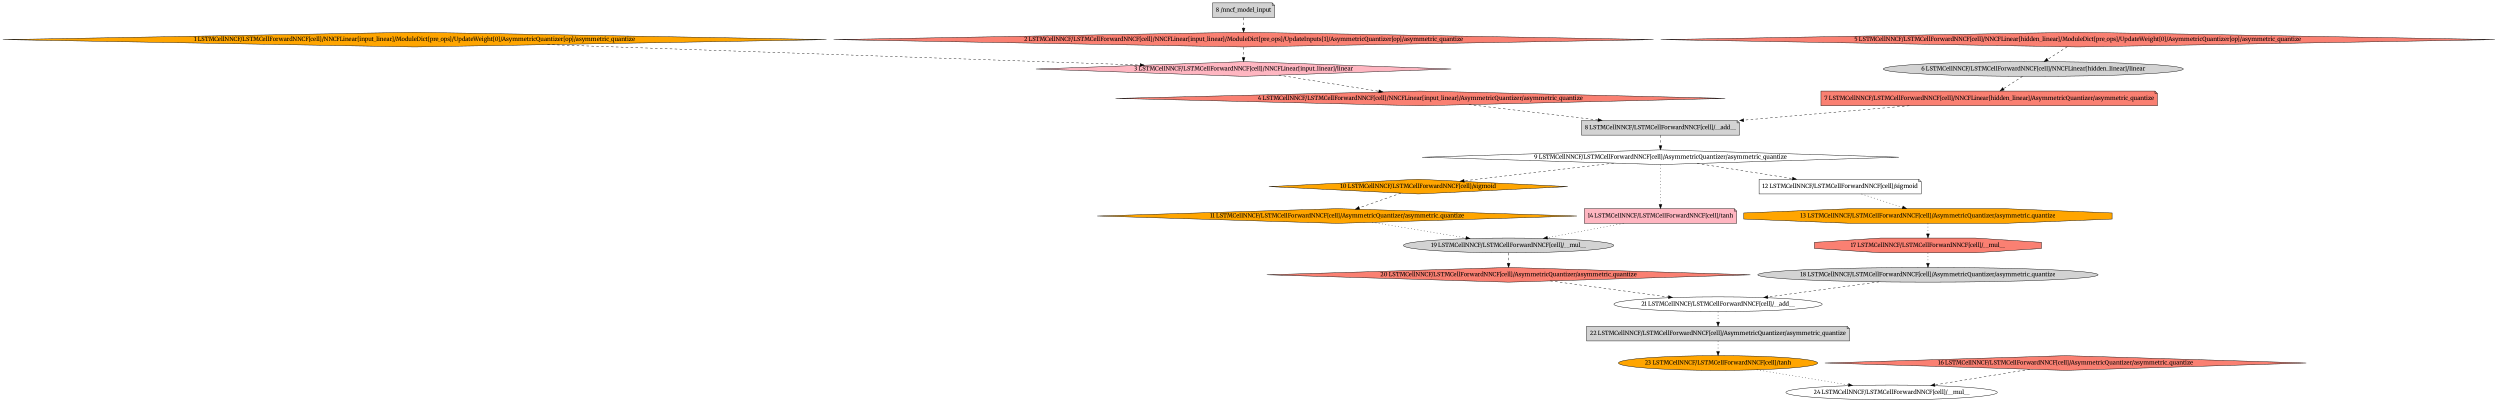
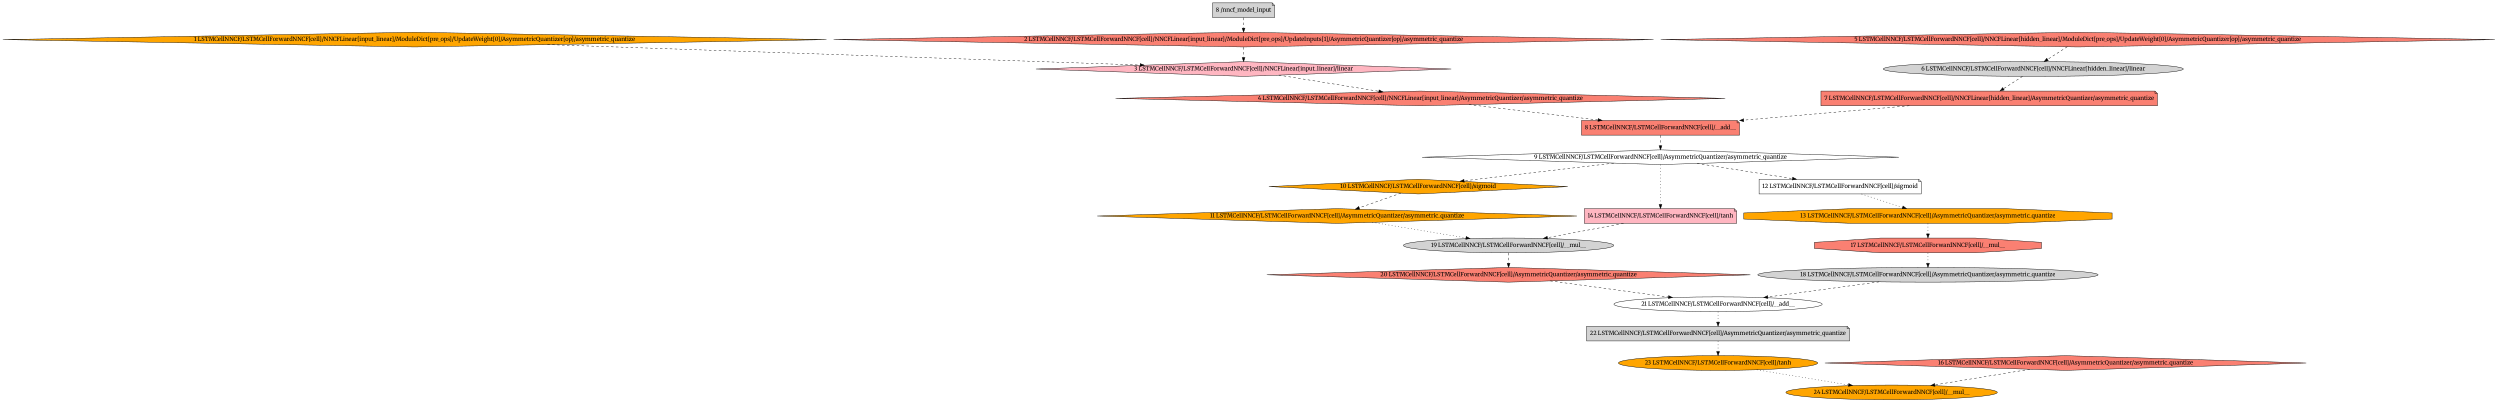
node "8 LSTMCellNNCF/LSTMCellForwardNNCF[cell]/__add__": fillcolor lightgrey -> salmon
edge "14 LSTMCellNNCF/LSTMCellForwardNNCF[cell]/tanh" -> "19 LSTMCellNNCF/LSTMCellForwardNNCF[cell]/__mul__": style dotted -> dashed
node "24 LSTMCellNNCF/LSTMCellForwardNNCF[cell]/__mul__": fillcolor white -> orange
